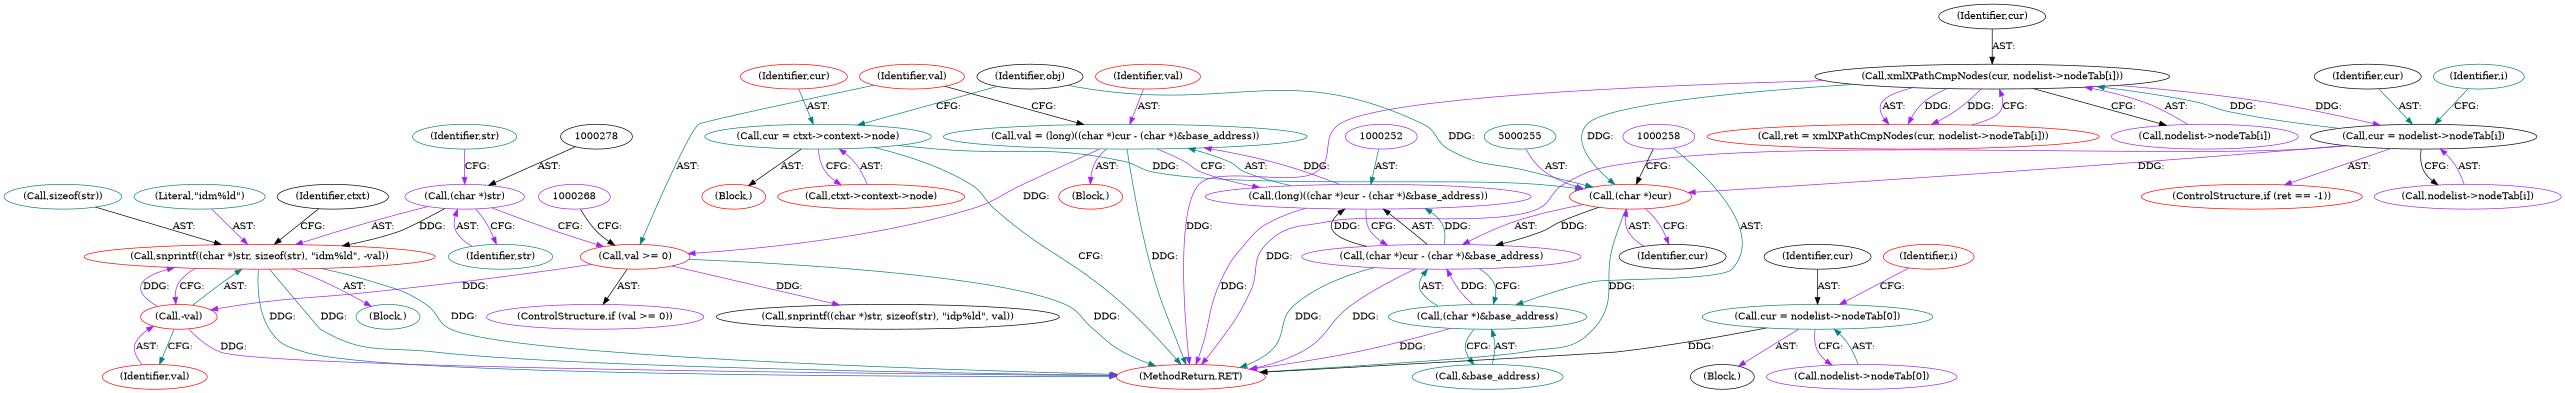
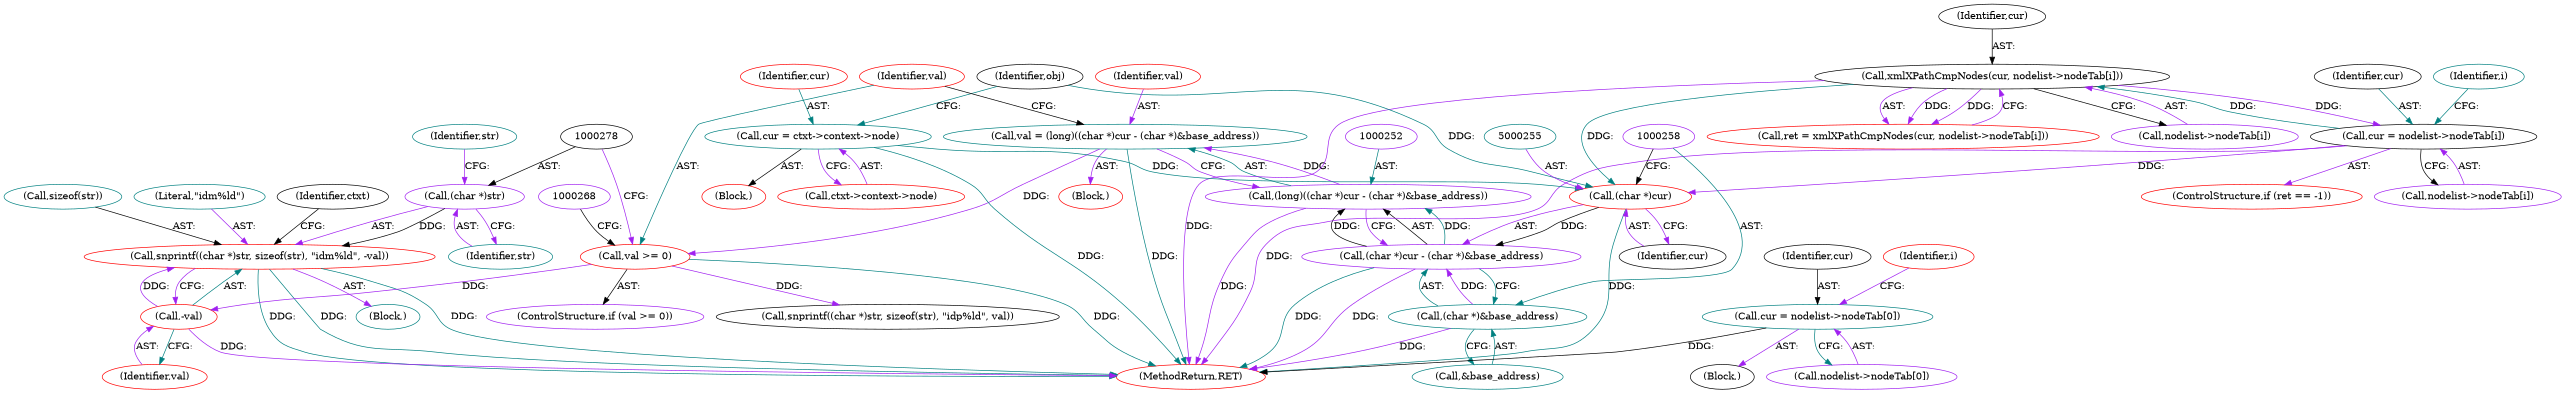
edge "(Call,(char *)str)" -> "(Call,val >= 0)": now "1000278" -> "(Call,val >= 0)"
edge "(Call,cur = ctxt->context->node)" -> "(MethodReturn,RET)": label "CFG: " -> "DDG: "
edge "(Call,cur = nodelist->nodeTab[0])" -> "(Call,nodelist->nodeTab[0])": color purple -> teal
edge "(Call,nodelist->nodeTab[0])" -> "(Call,cur = nodelist->nodeTab[0])": color teal -> purple
